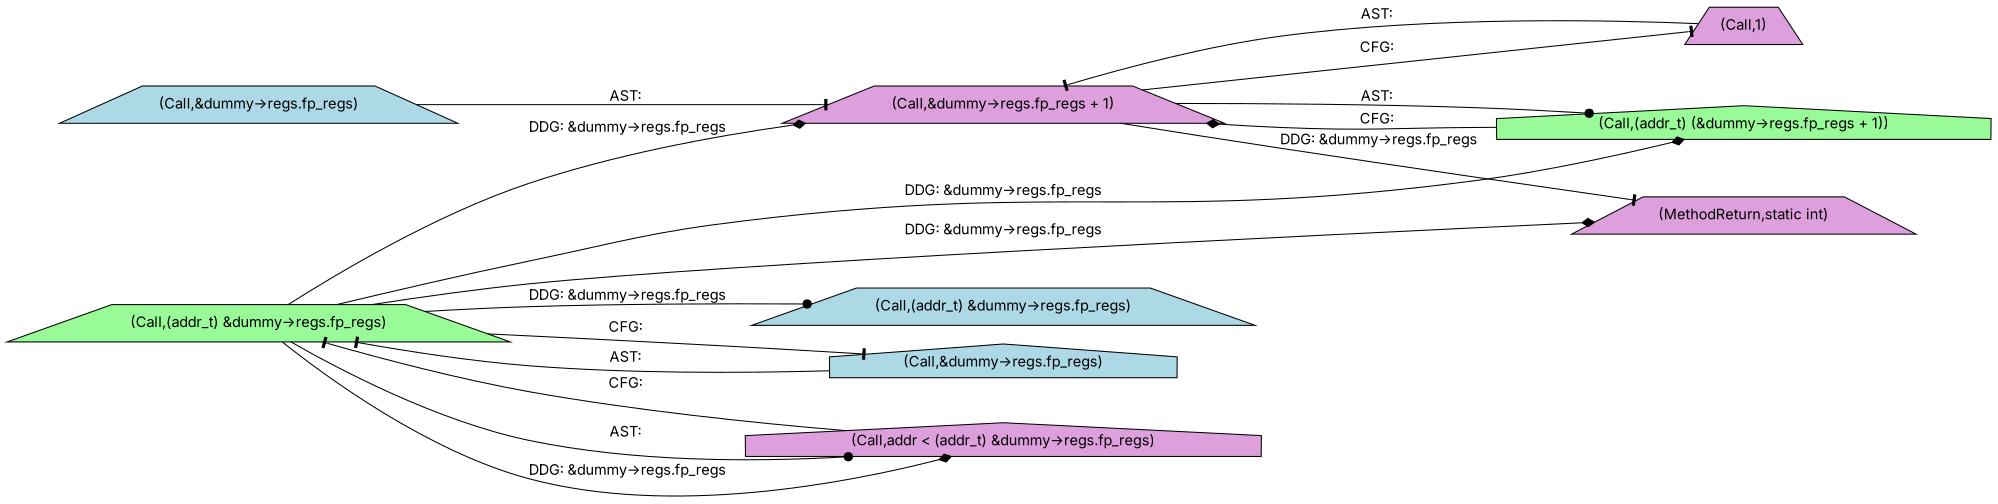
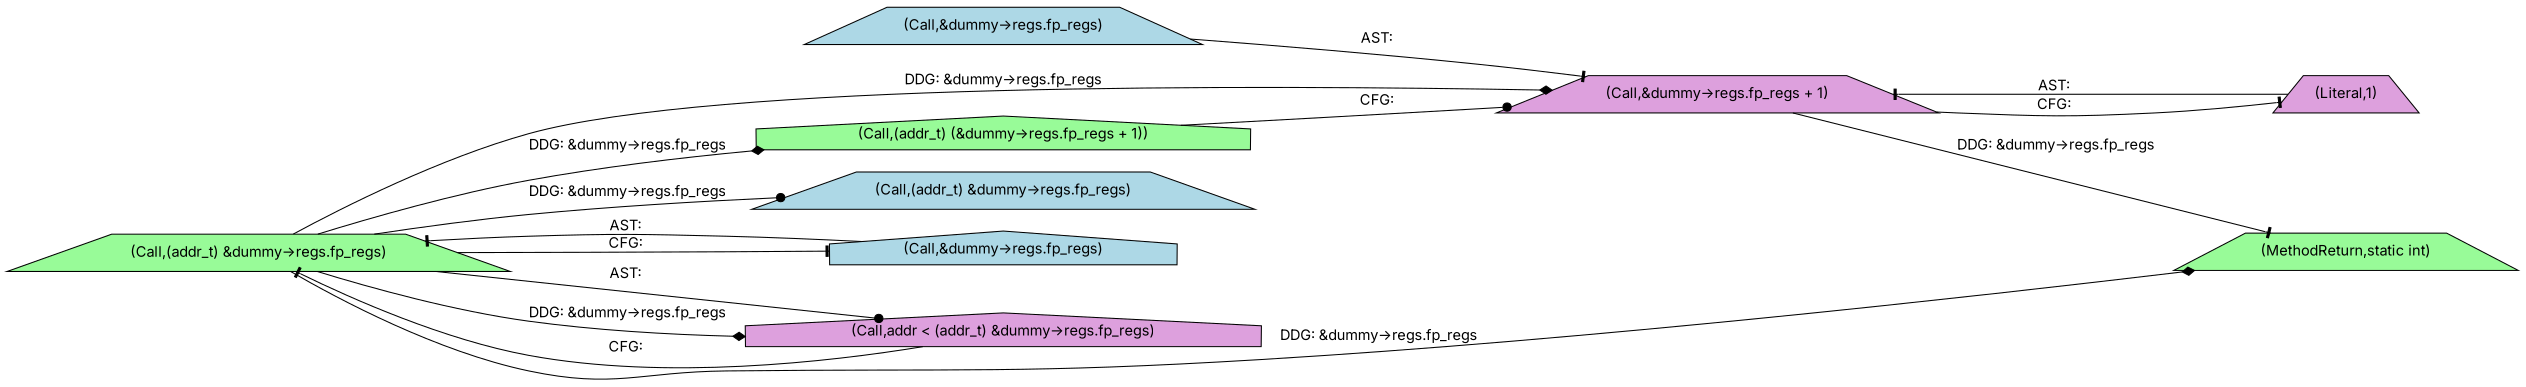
node "(Call,1)": label "(Call,1)" -> "(Literal,1)"
edge "(Call,&dummy->regs.fp_regs + 1)" -> "(Call,(addr_t) (&dummy->regs.fp_regs + 1))": removed, label "AST:"
edge "(Call,(addr_t) (&dummy->regs.fp_regs + 1))" -> "(Call,&dummy->regs.fp_regs + 1)": arrowhead diamond -> dot
node "(MethodReturn,static int)": fillcolor plum -> palegreen
